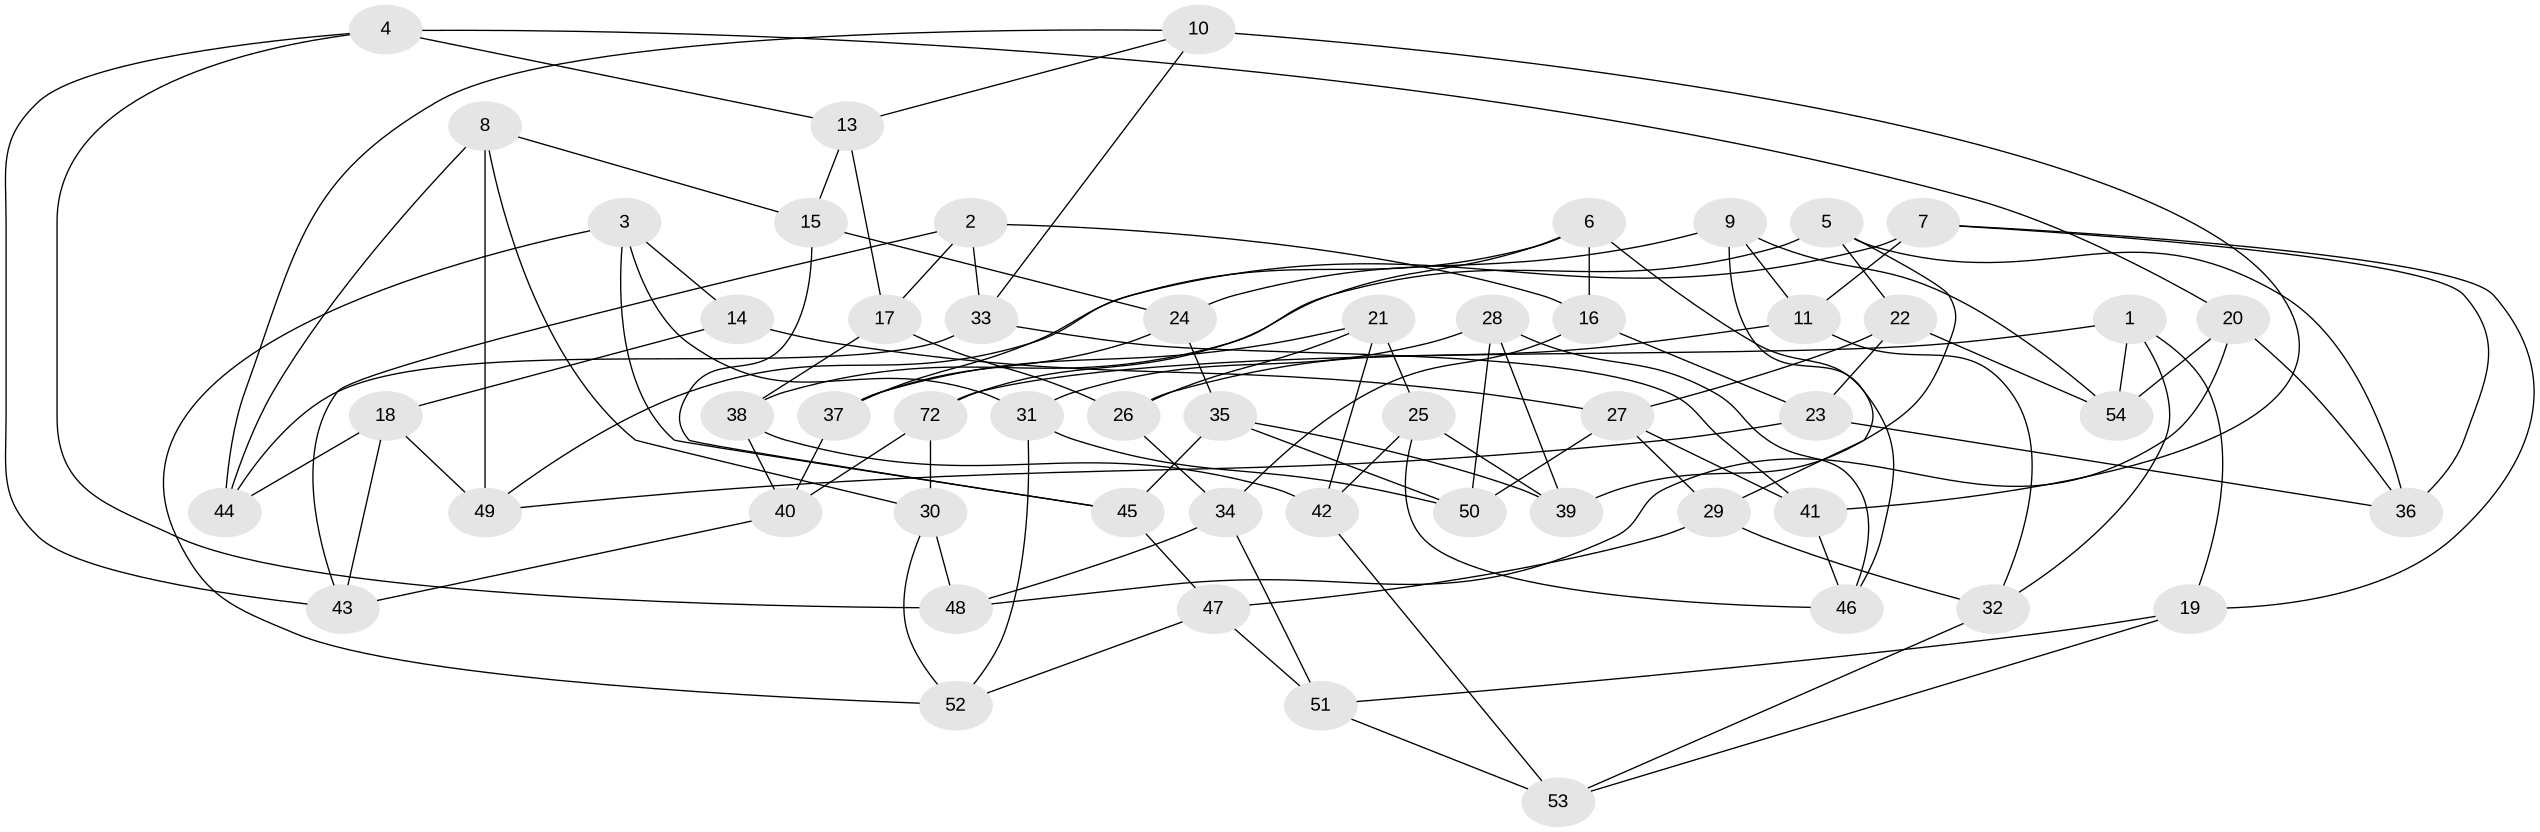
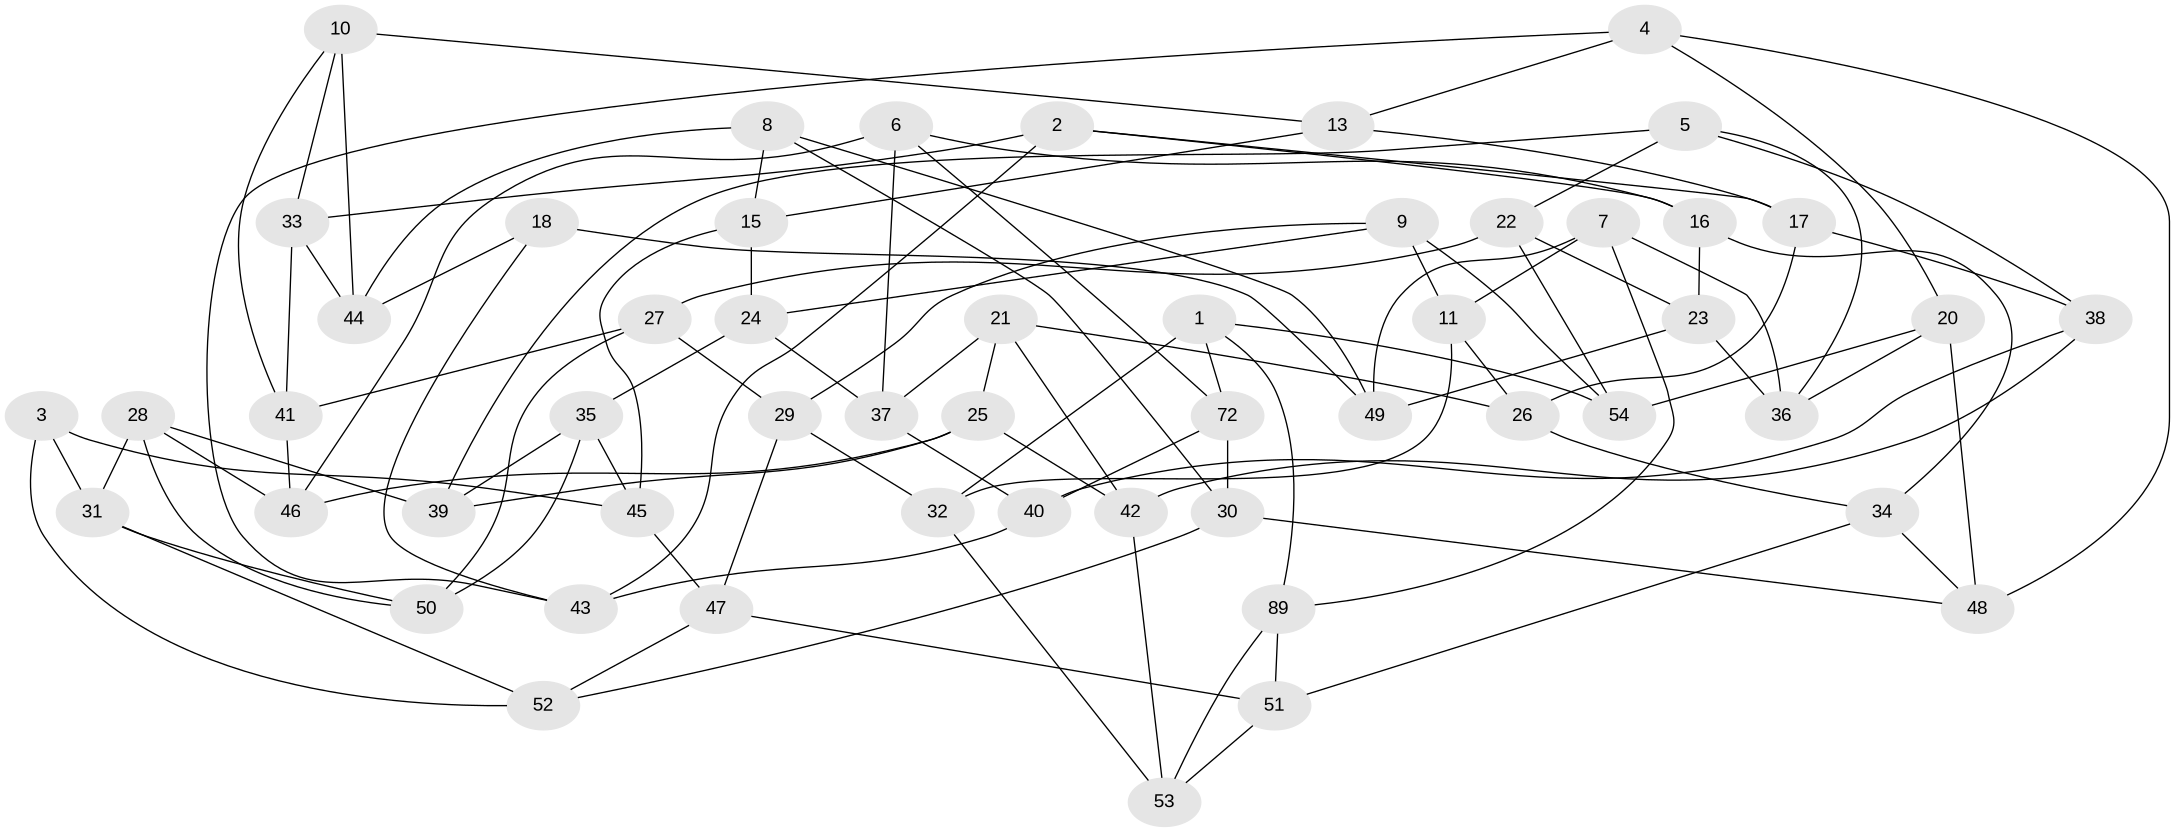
node "14": removed
node "19": label "19" -> "89"
